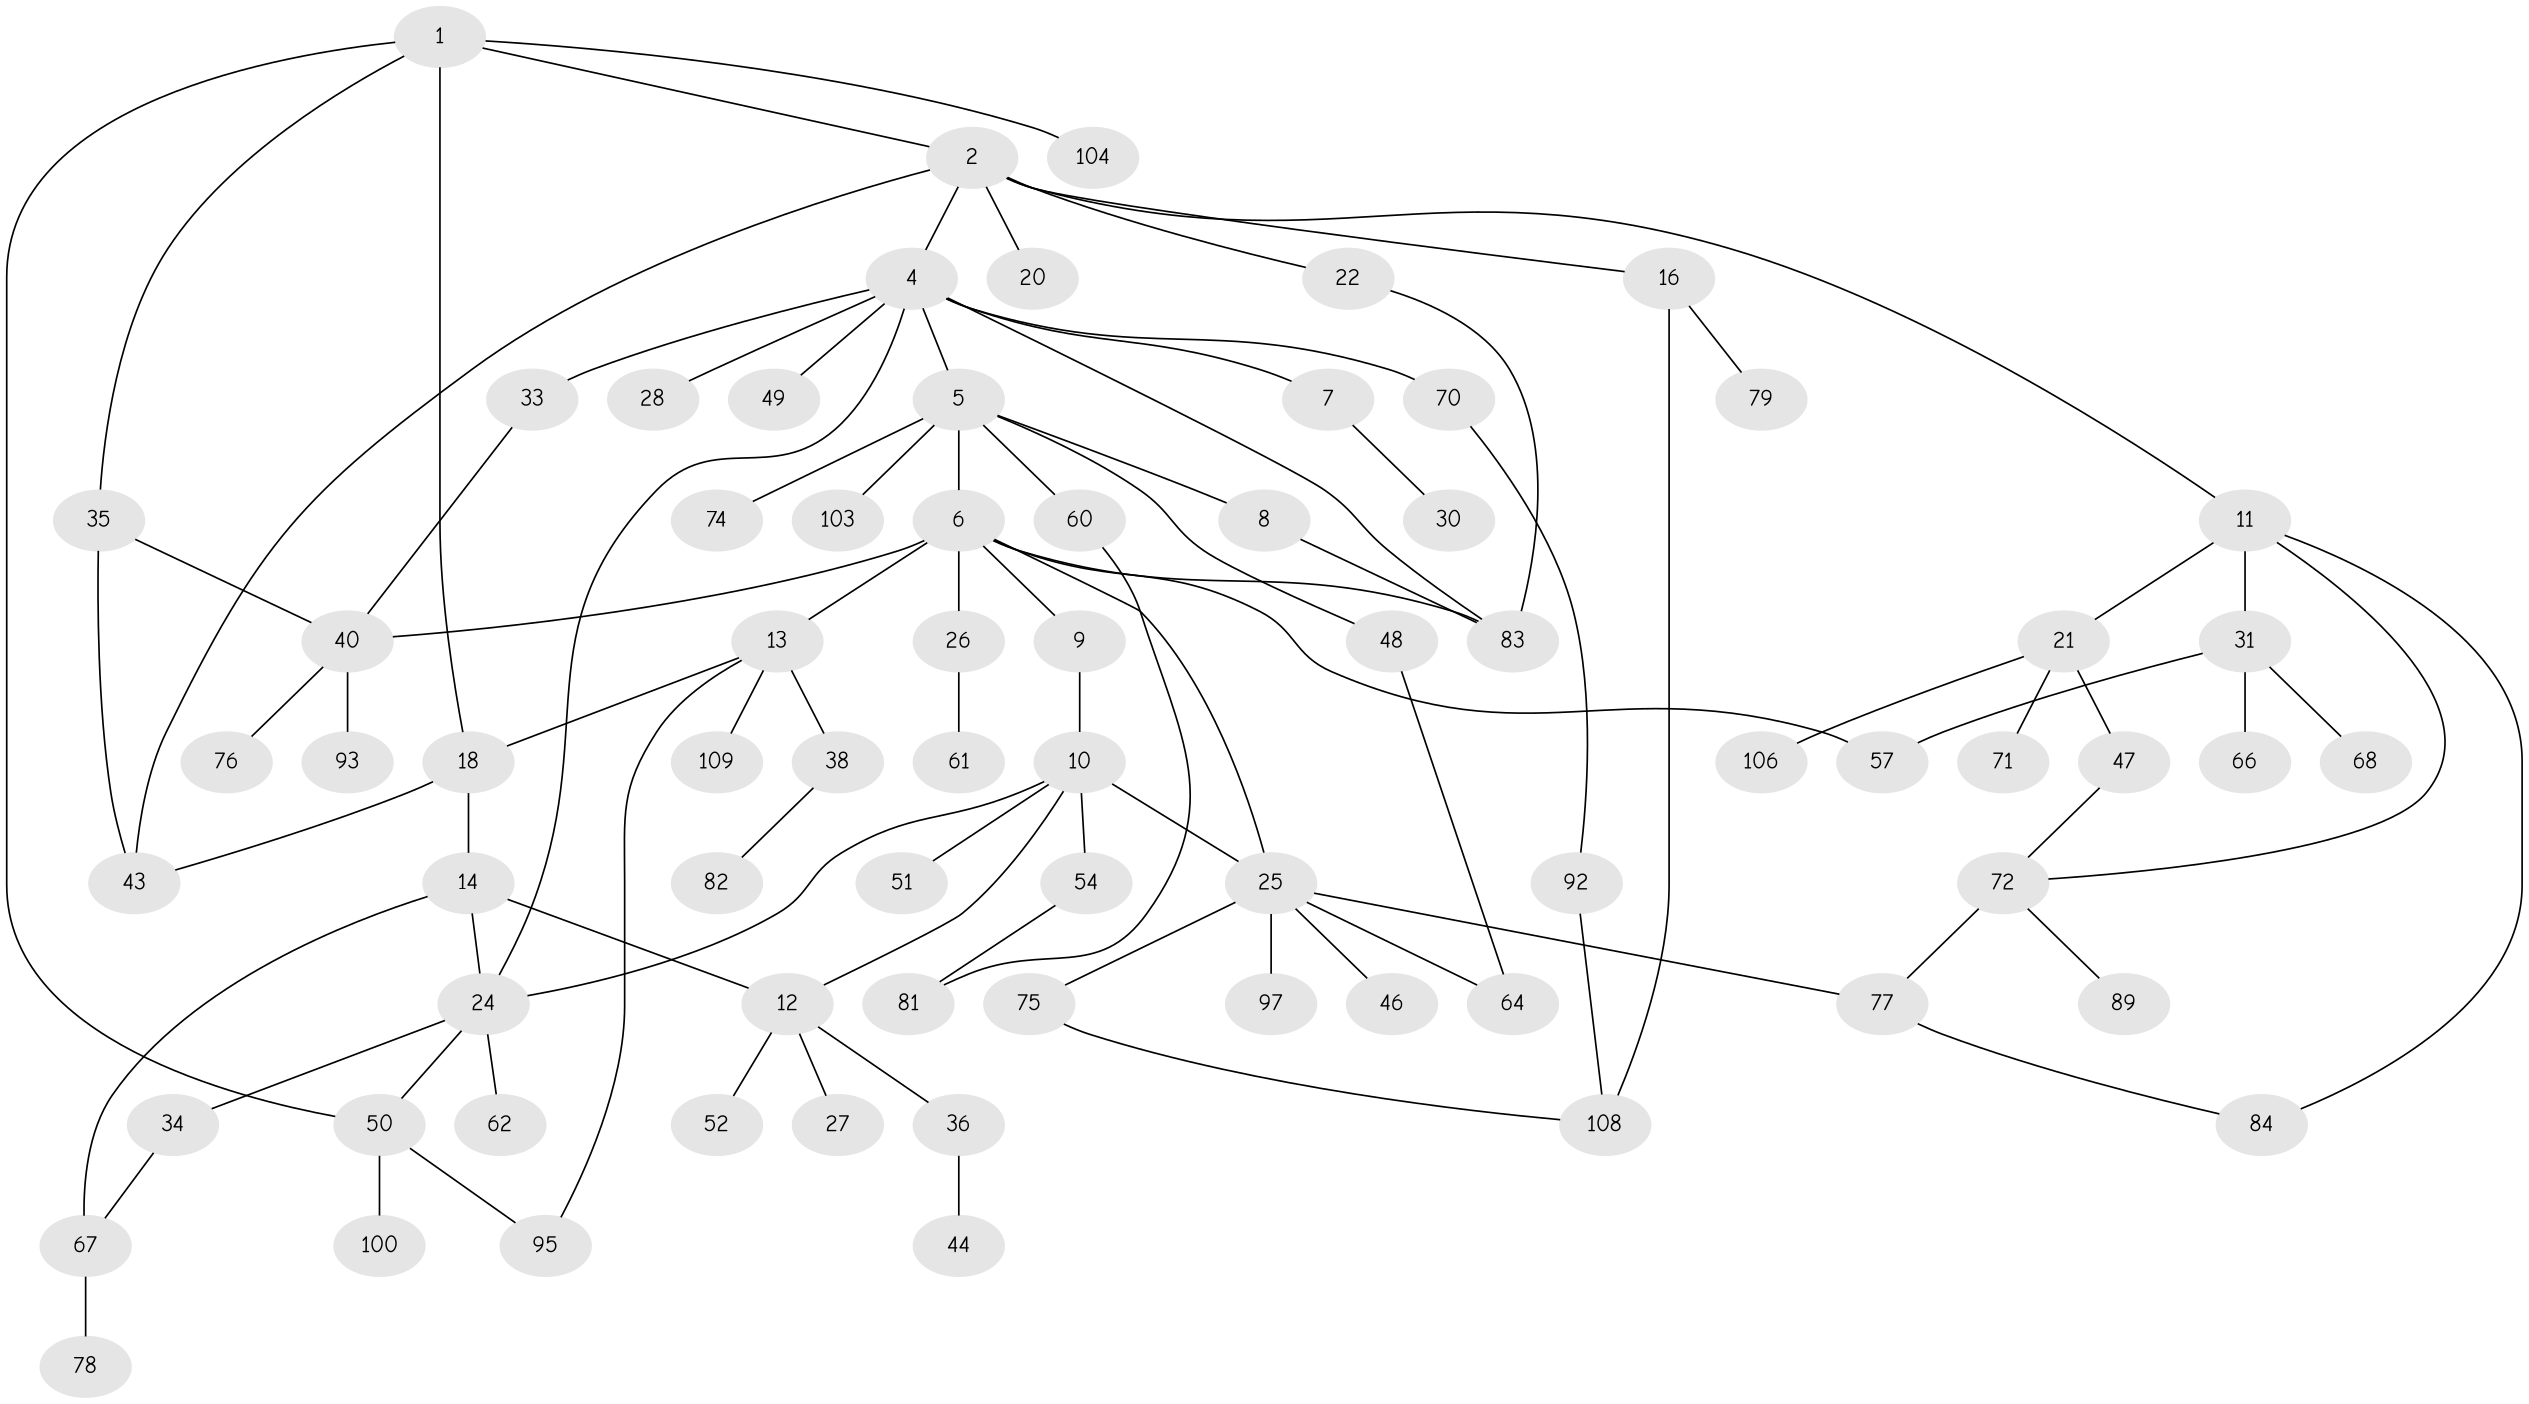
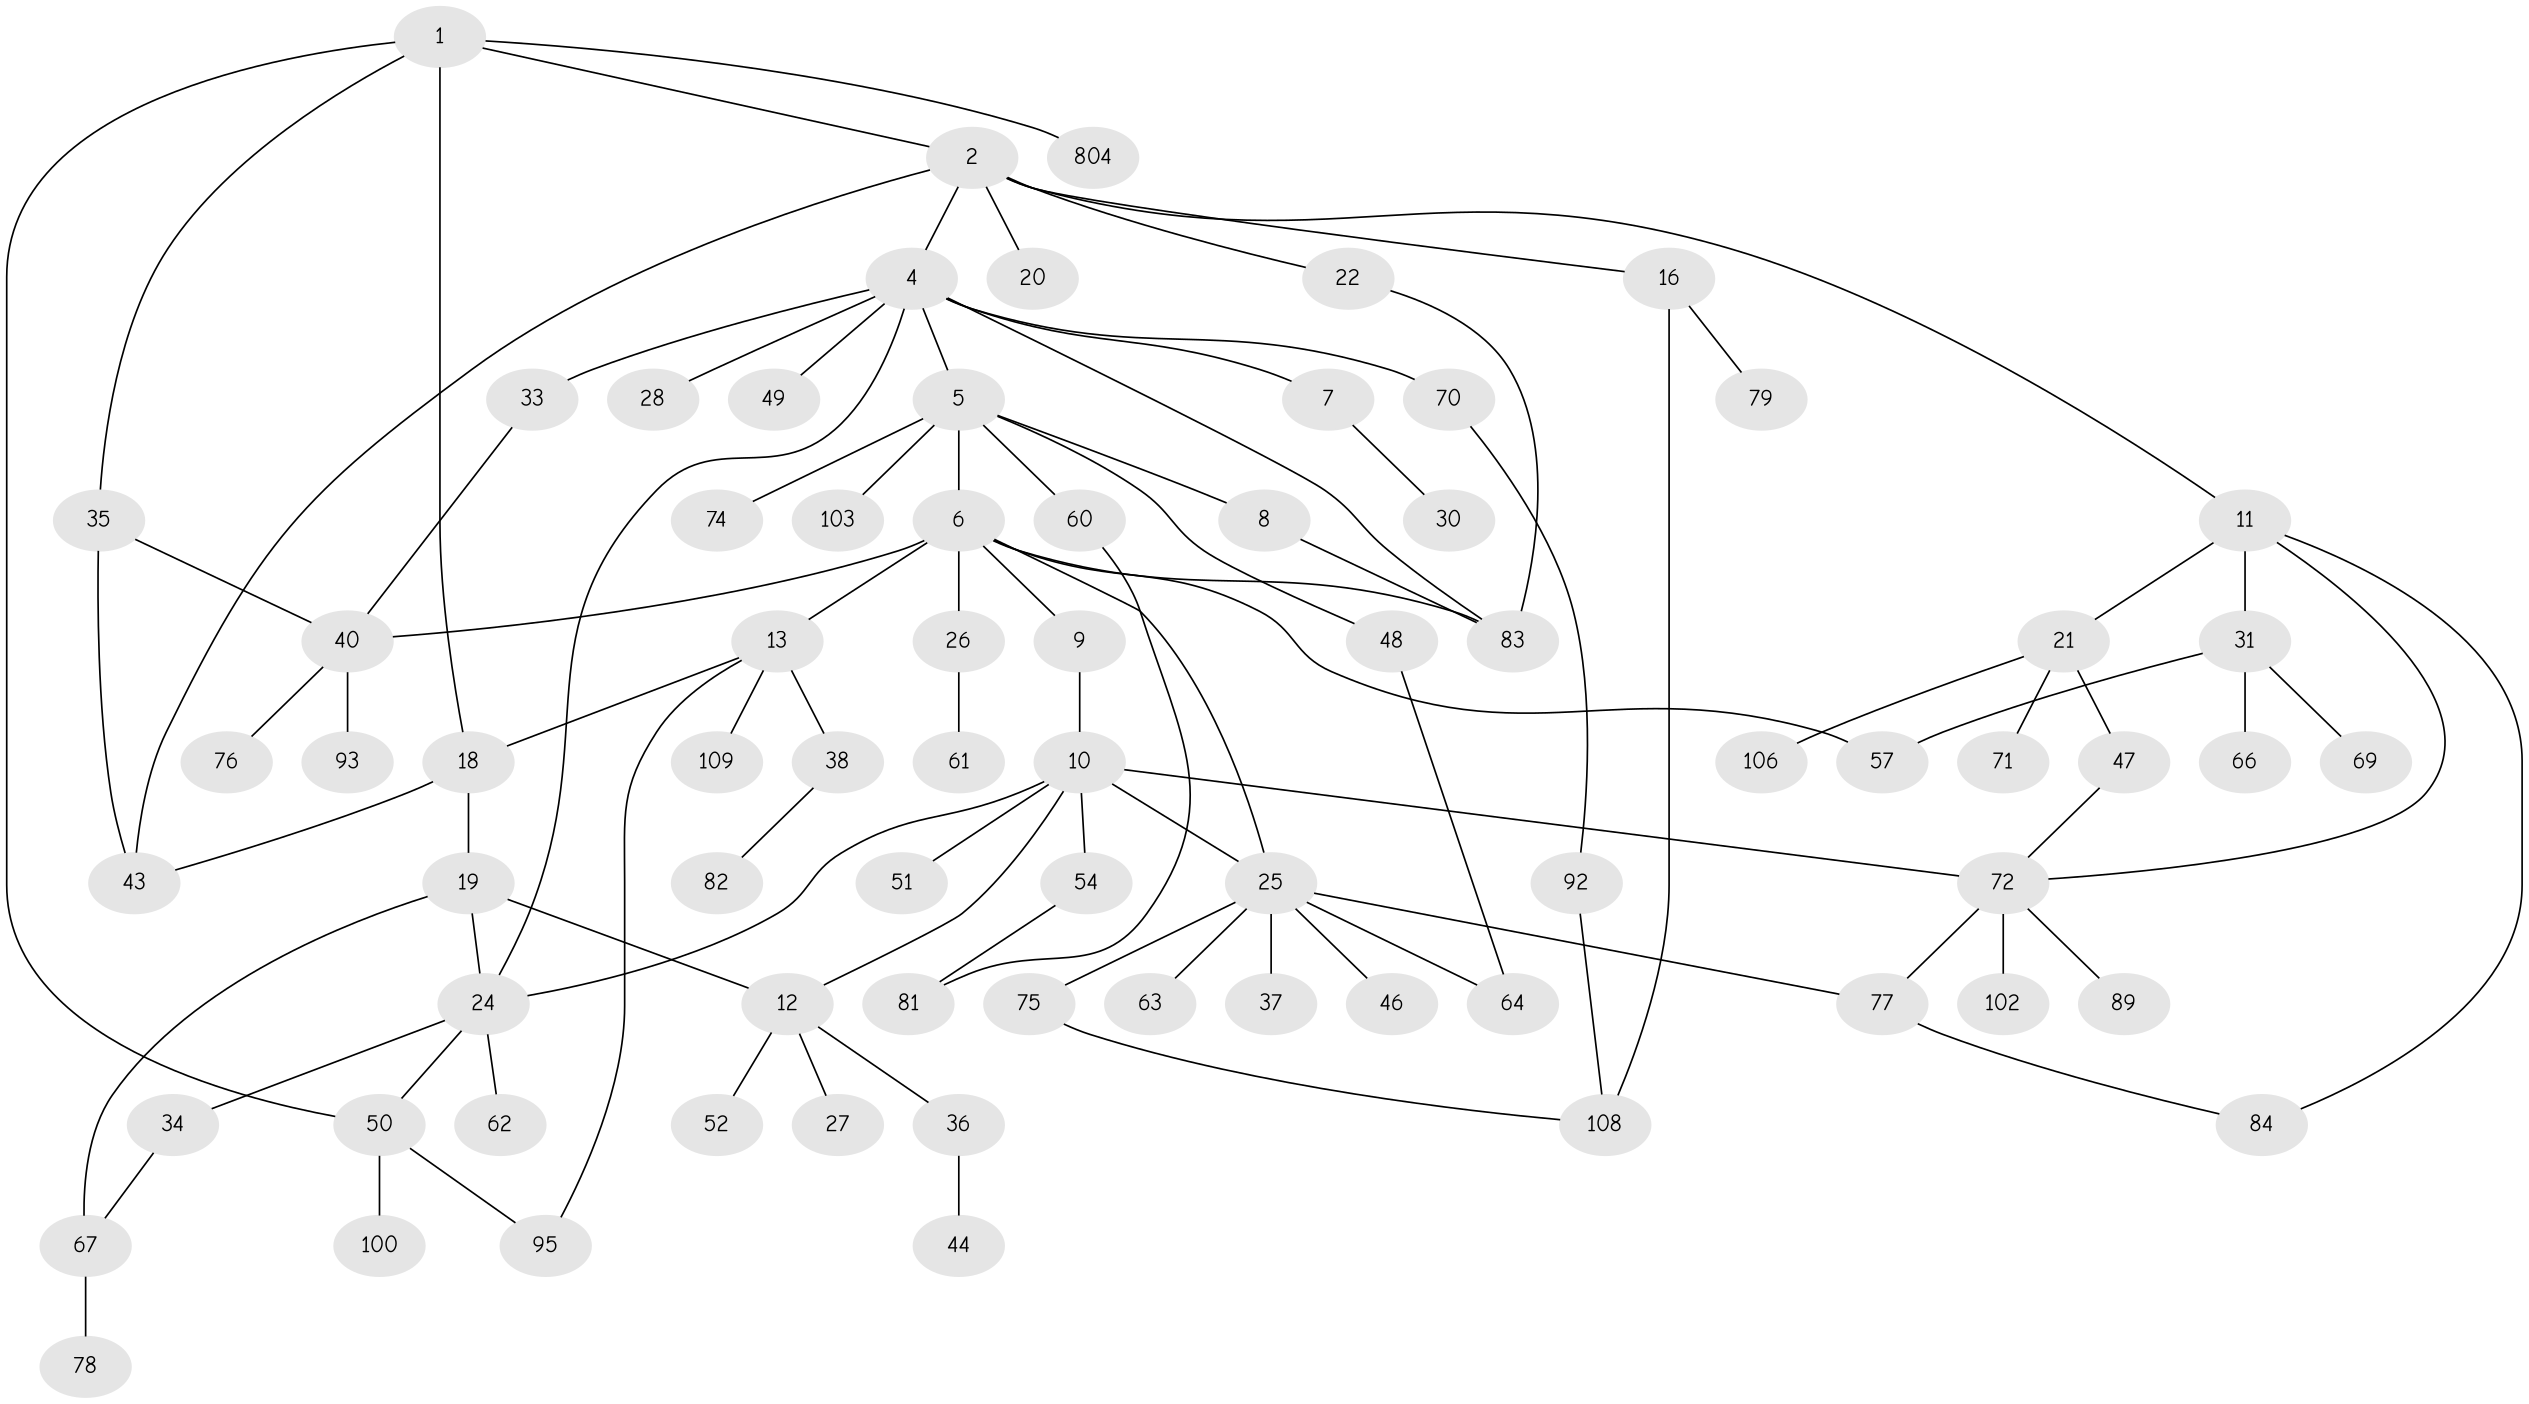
node "104": label "104" -> "804"
node "68": label "68" -> "69"
edge "10" -- "72": added
node "14": label "14" -> "19"
node "63": added
node "97": label "97" -> "37"
node "102": added
